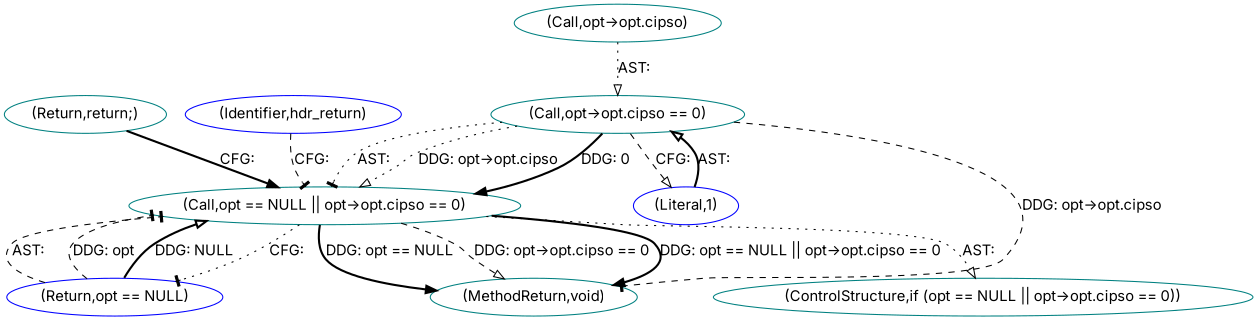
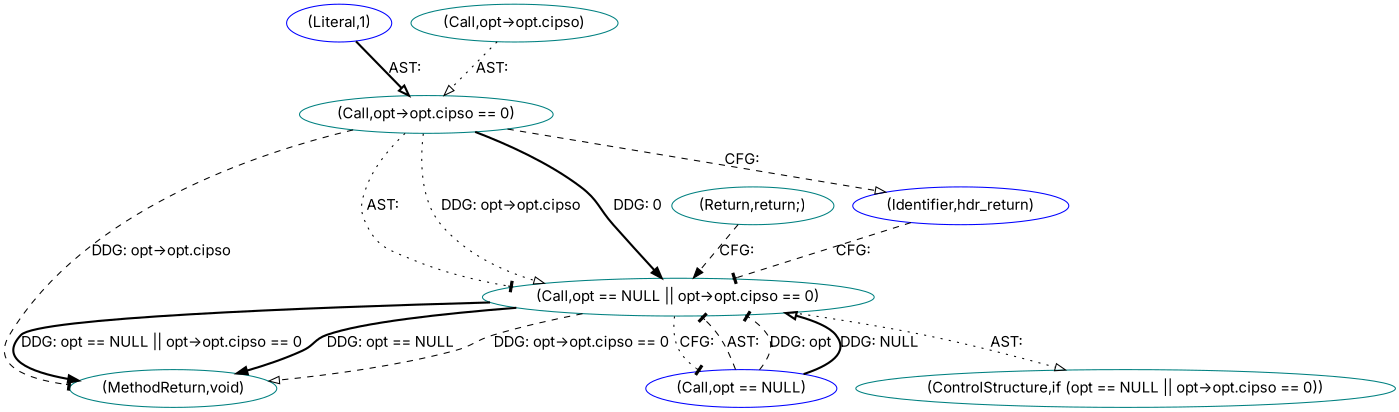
edge "(Return,return;)" -> "(Call,opt == NULL || opt->opt.cipso == 0)": style bold -> dashed
edge "(Call,opt->opt.cipso == 0)" -> "(Literal,1)": now "(Call,opt->opt.cipso == 0)" -> "(Identifier,hdr_return)"
node "(Return,opt == NULL)": label "(Return,opt == NULL)" -> "(Call,opt == NULL)"
